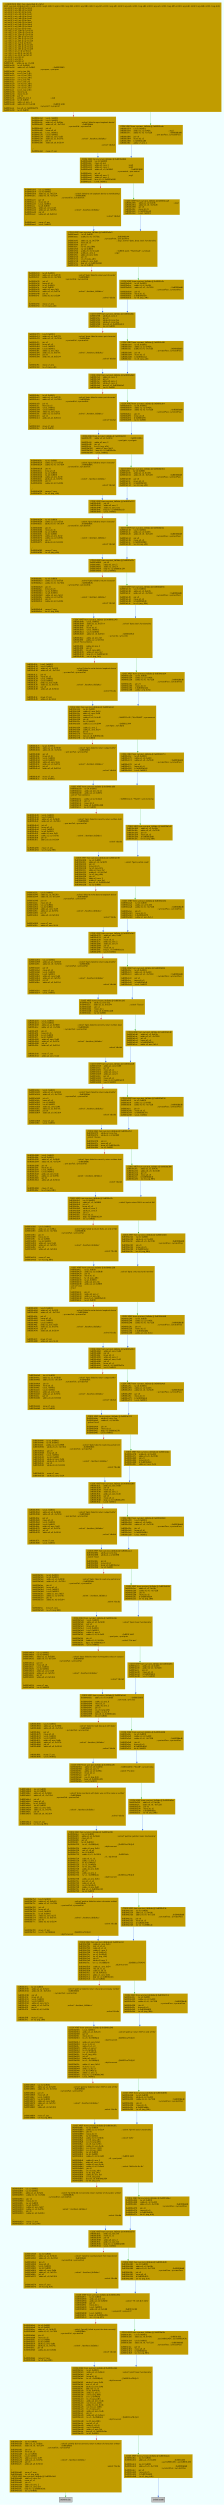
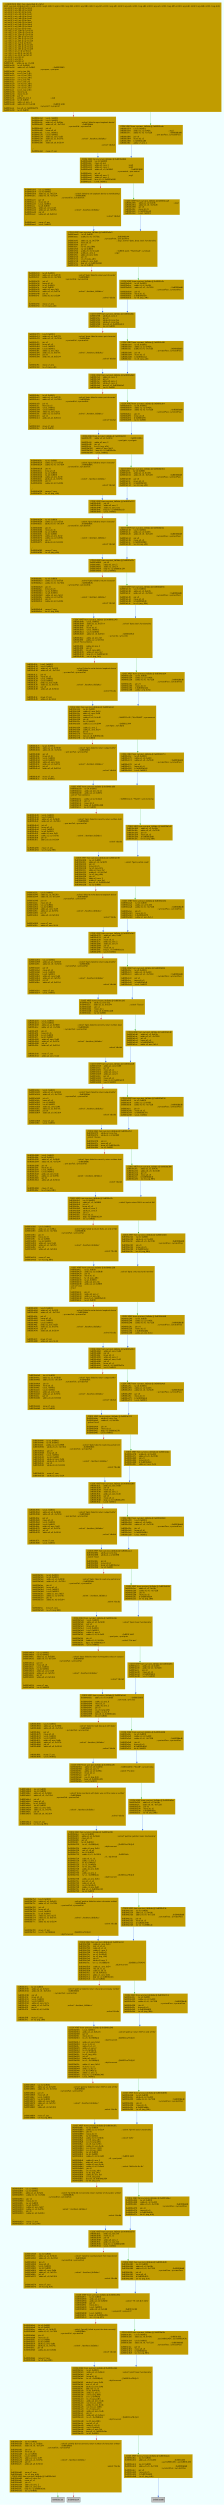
node "0x8000daa4": added
